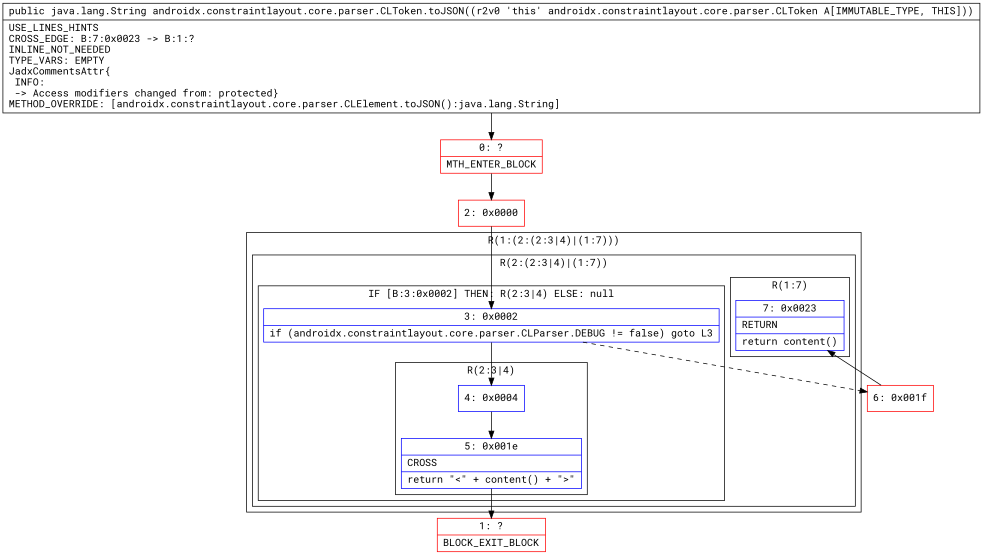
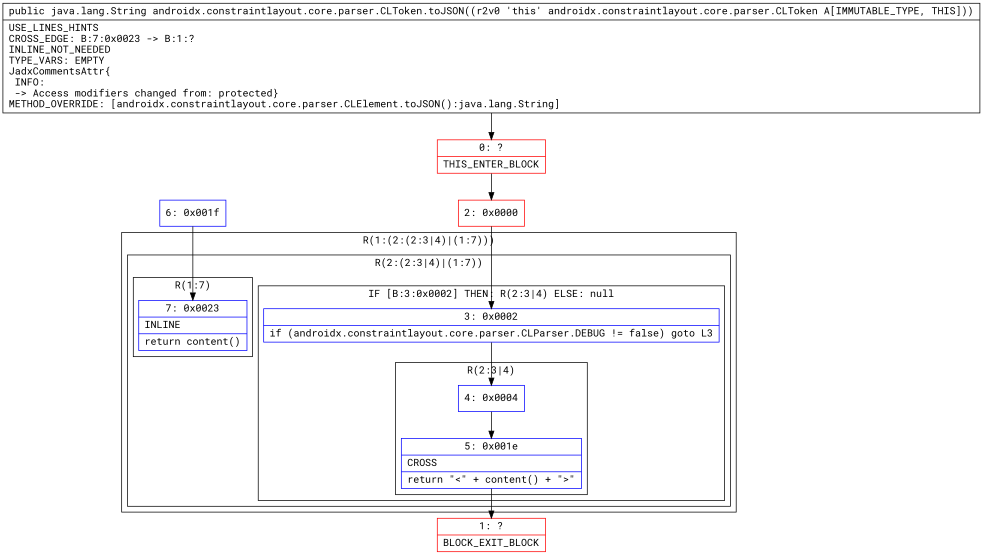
node "0: ?": text "MTH_ENTER_BLOCK" -> "THIS_ENTER_BLOCK"
node "7: 0x0023": text "RETURN" -> "INLINE"
edge "3: 0x0002" -> "6: 0x001f": removed
node "6: 0x001f": color red -> blue
